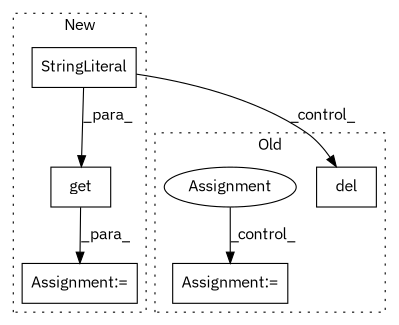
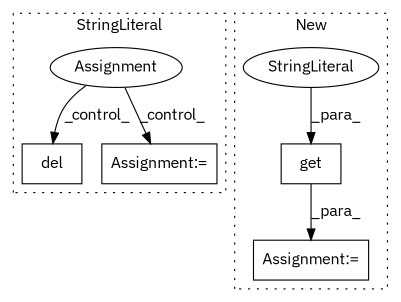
node "StringLiteral": shape box -> ellipse
edge "StringLiteral" -> "del": now "Assignment" -> "del"
cluster "Old": label "Old" -> "StringLiteral"
